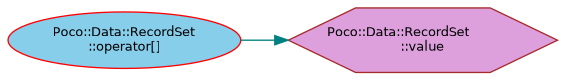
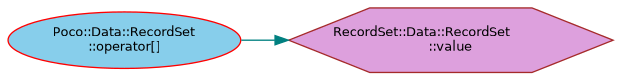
node "Poco::Data::RecordSet ::value": label "Poco::Data::RecordSet ::value" -> "RecordSet::Data::RecordSet ::value"
